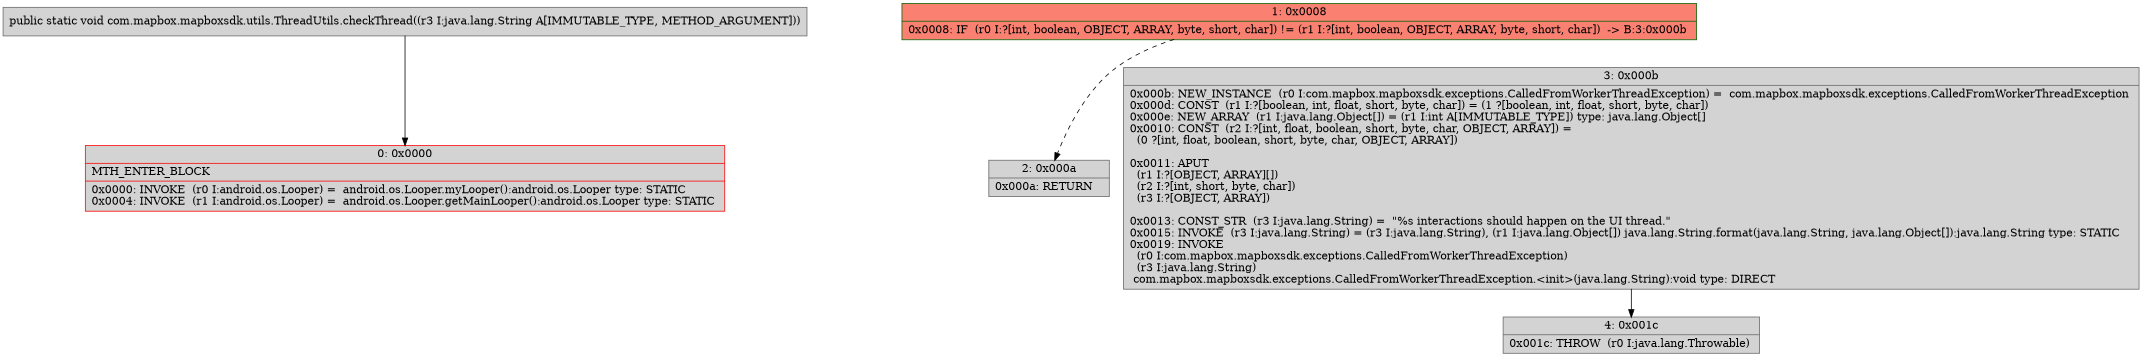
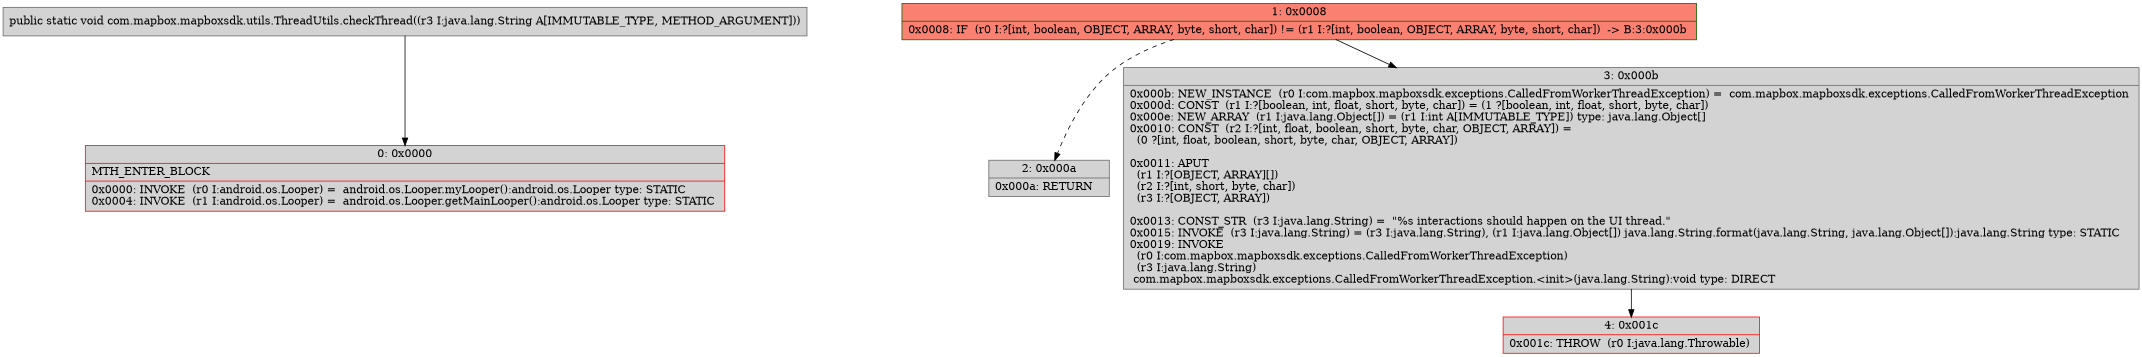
edge "1: 0x0008" -> "3: 0x000b": added
node "4: 0x001c": color gray40 -> red
